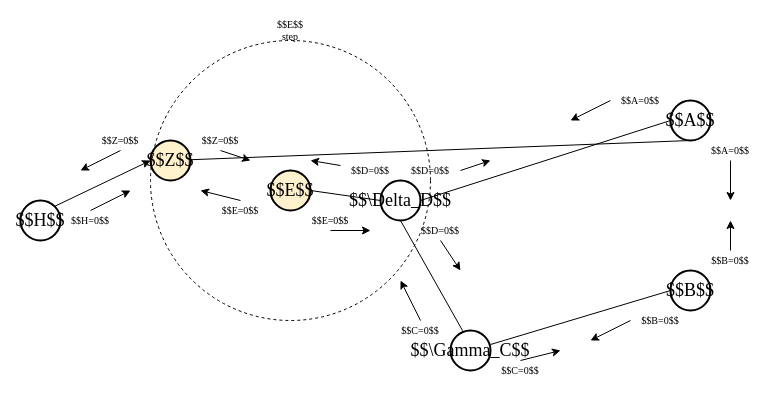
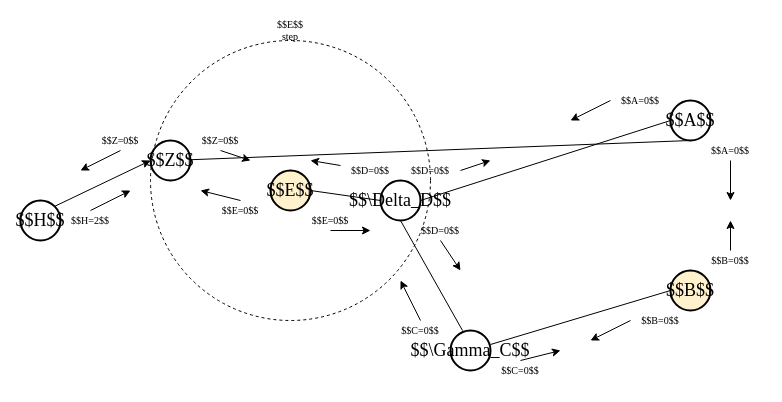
node "$$Z$$": fillcolor #fff2cc -> #ffffff
node "$$H=0$$": label "$$H=0$$" -> "$$H=2$$"
node "$$B$$": fillcolor #ffffff -> #fff2cc
